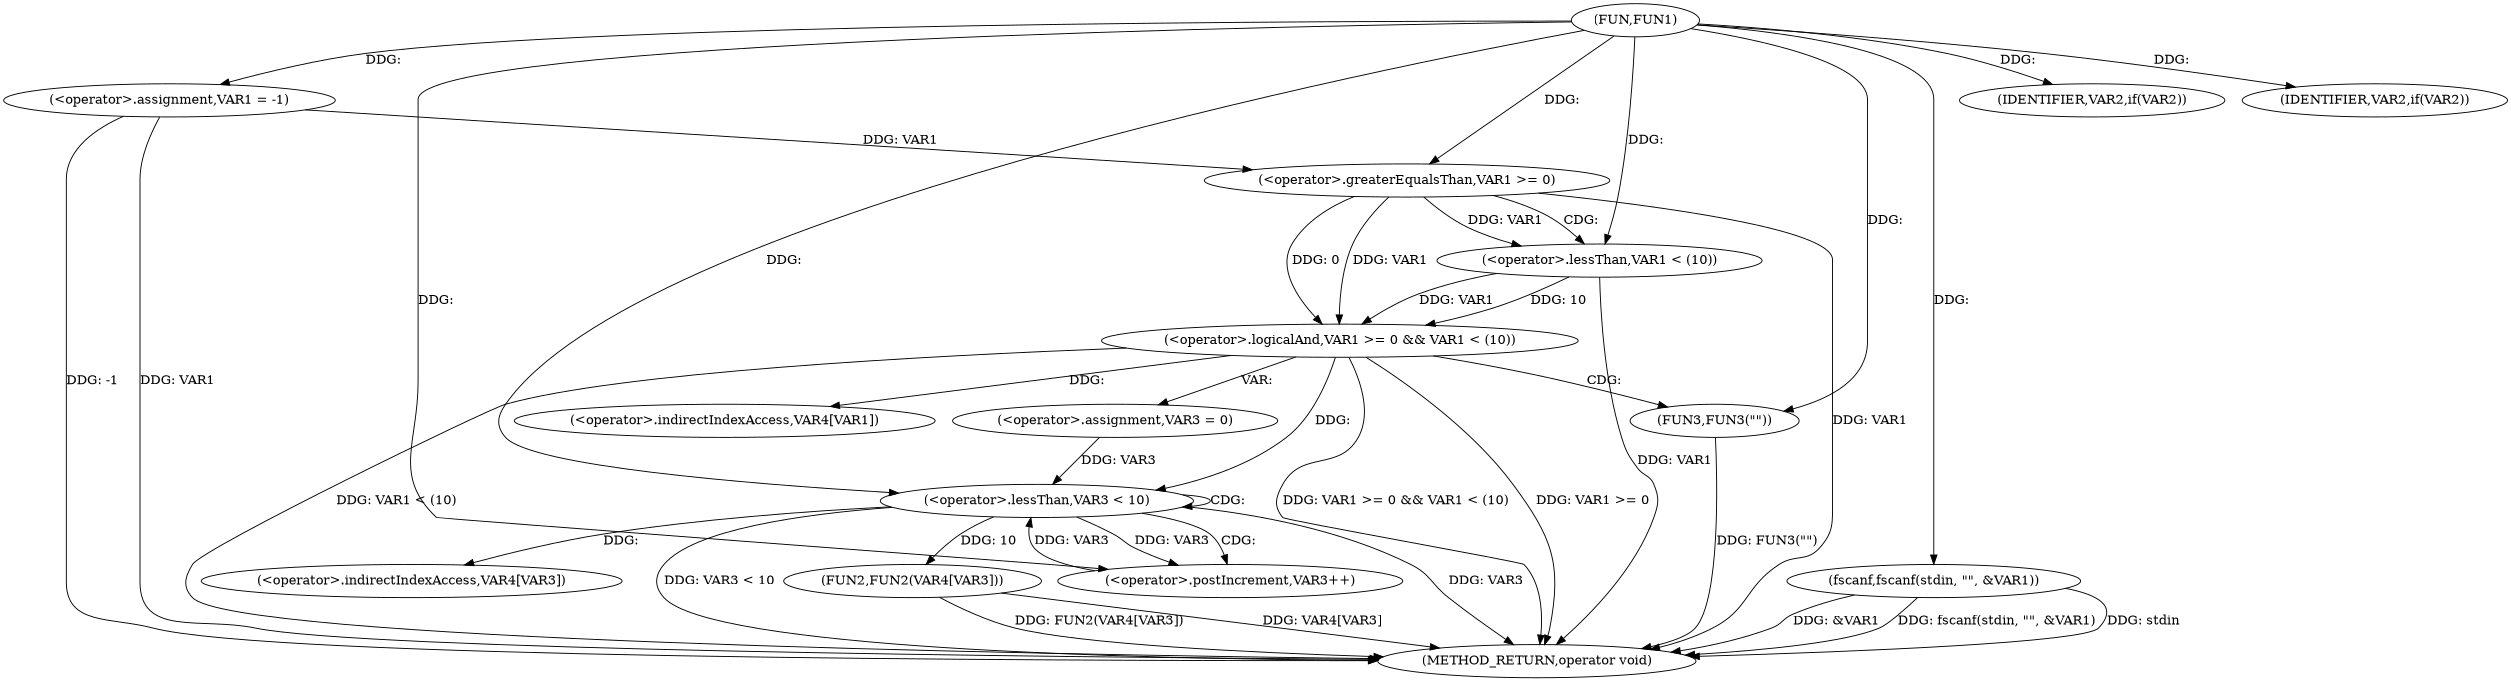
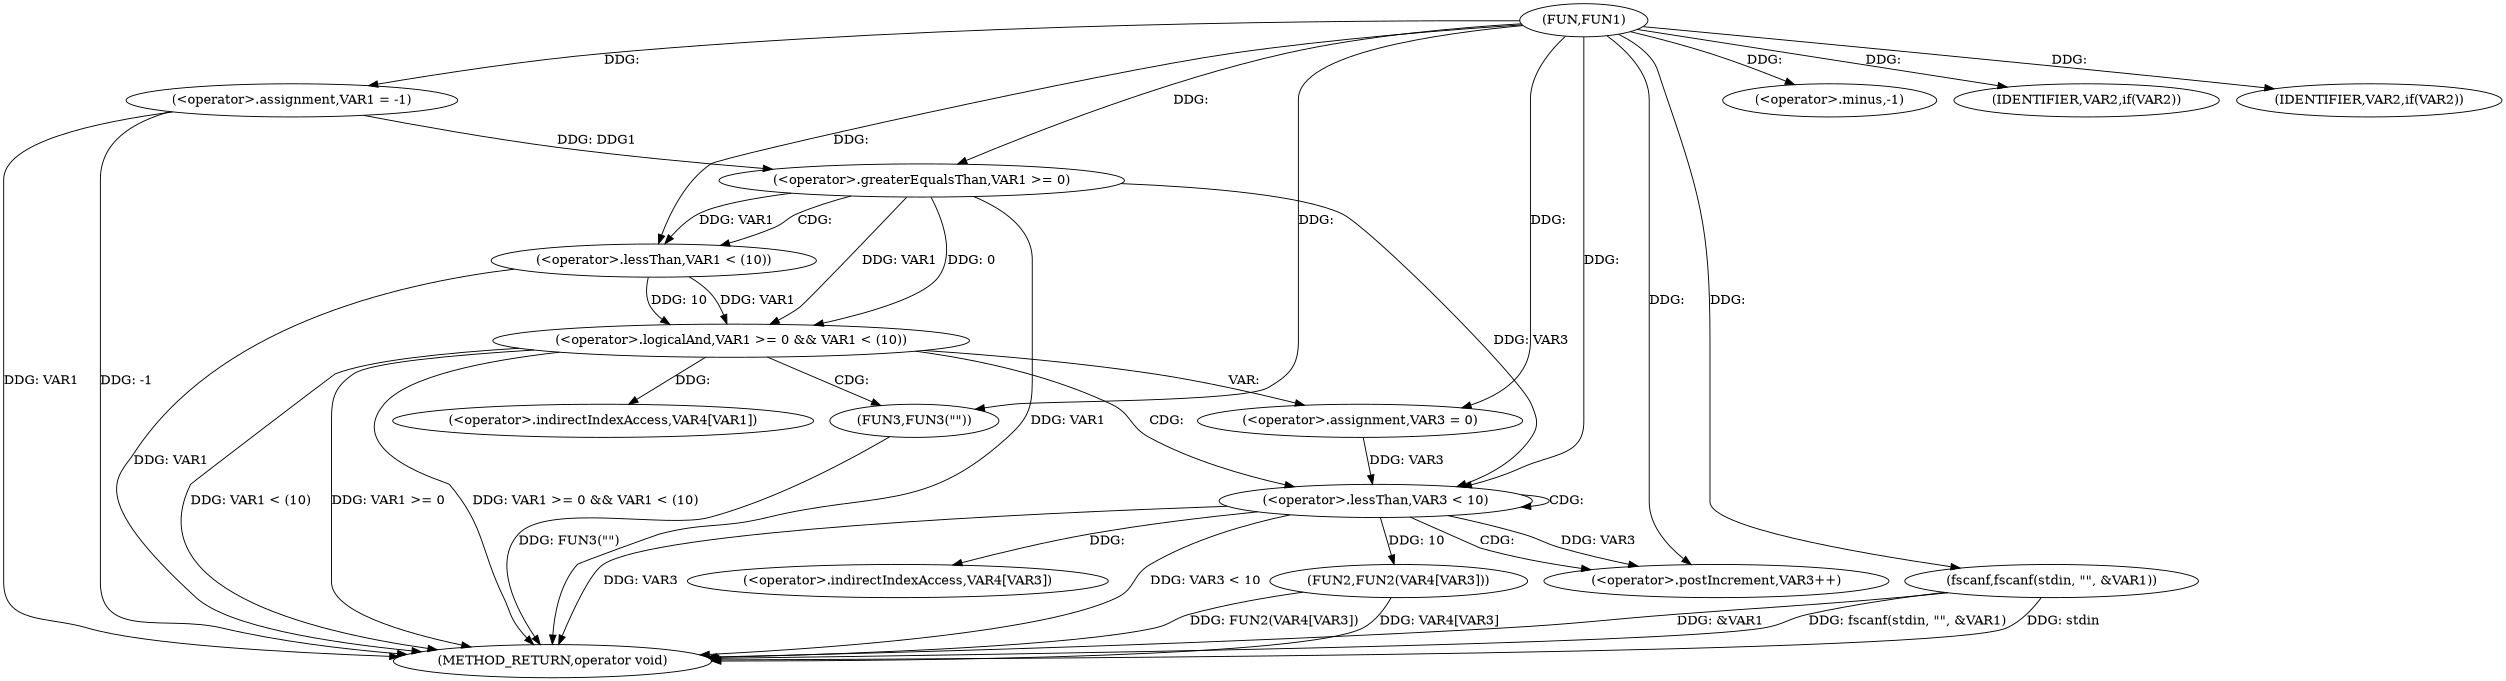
node "(<operator>.minus,-1)": added
edge "(<operator>.assignment,VAR1 = -1)" -> "(<operator>.greaterEqualsThan,VAR1 >= 0)": label "DDG: VAR1" -> "DDG: DDG1"
edge "(FUN,FUN1)" -> "(<operator>.assignment,VAR3 = 0)": added, label "DDG:"
edge "(<operator>.logicalAnd,VAR1 >= 0 && VAR1 < (10))" -> "(<operator>.lessThan,VAR3 < 10)": label "DDG: " -> "CDG: "
edge "(<operator>.postIncrement,VAR3++)" -> "(<operator>.lessThan,VAR3 < 10)": now "(<operator>.greaterEqualsThan,VAR1 >= 0)" -> "(<operator>.lessThan,VAR3 < 10)"
